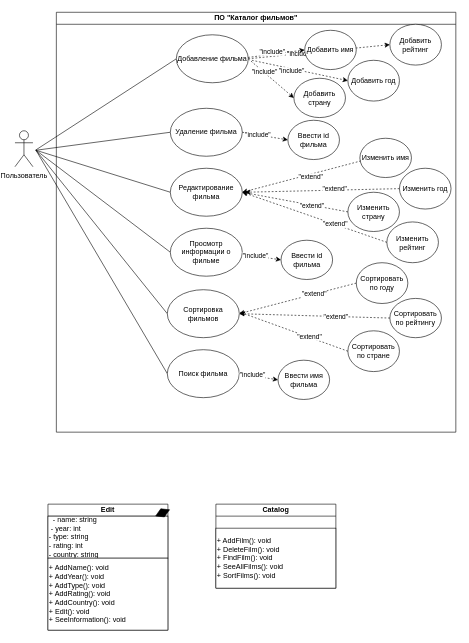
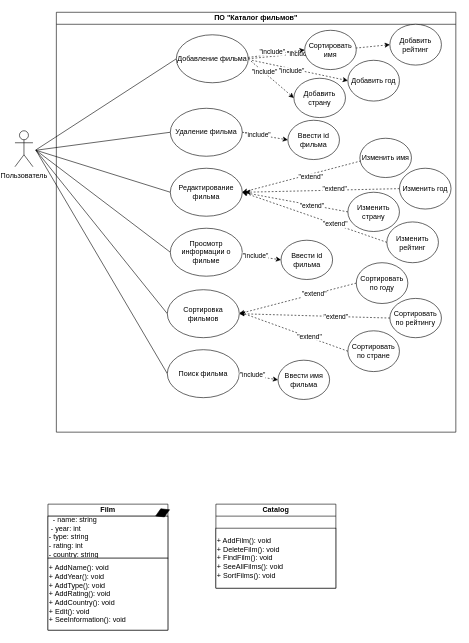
node "Добавить имя": label "Добавить имя" -> "Сортировать имя"
node "Edit": label "Edit" -> "Film"
